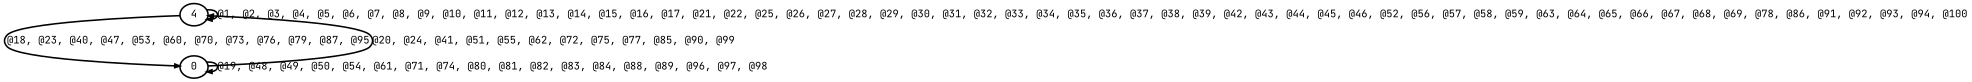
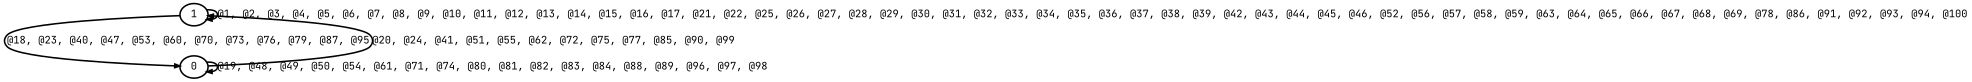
node "4": label "4" -> "1"
